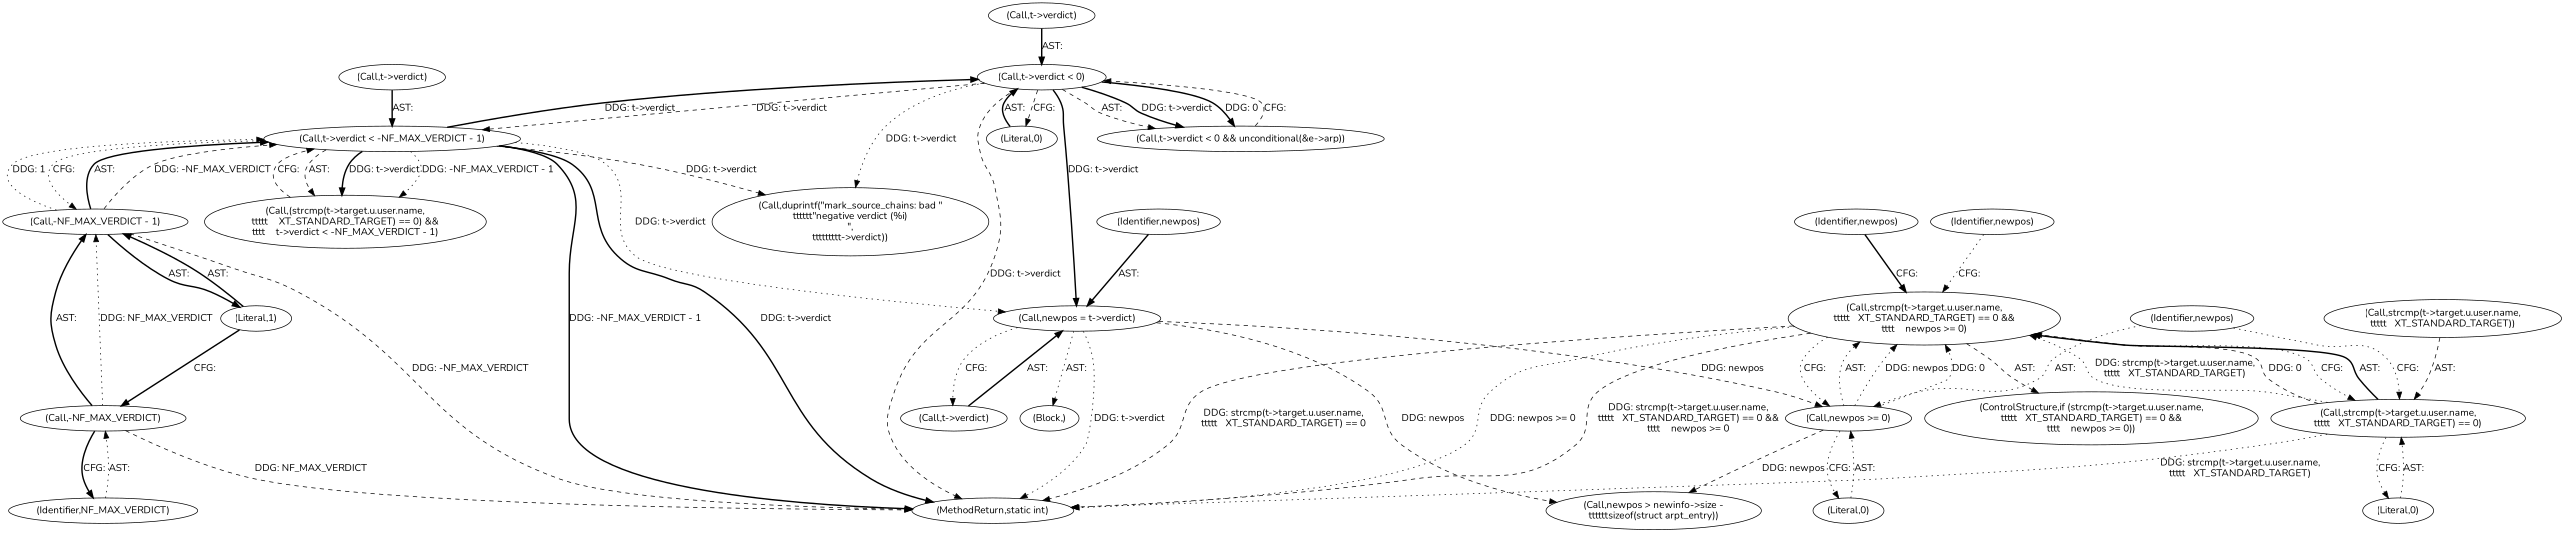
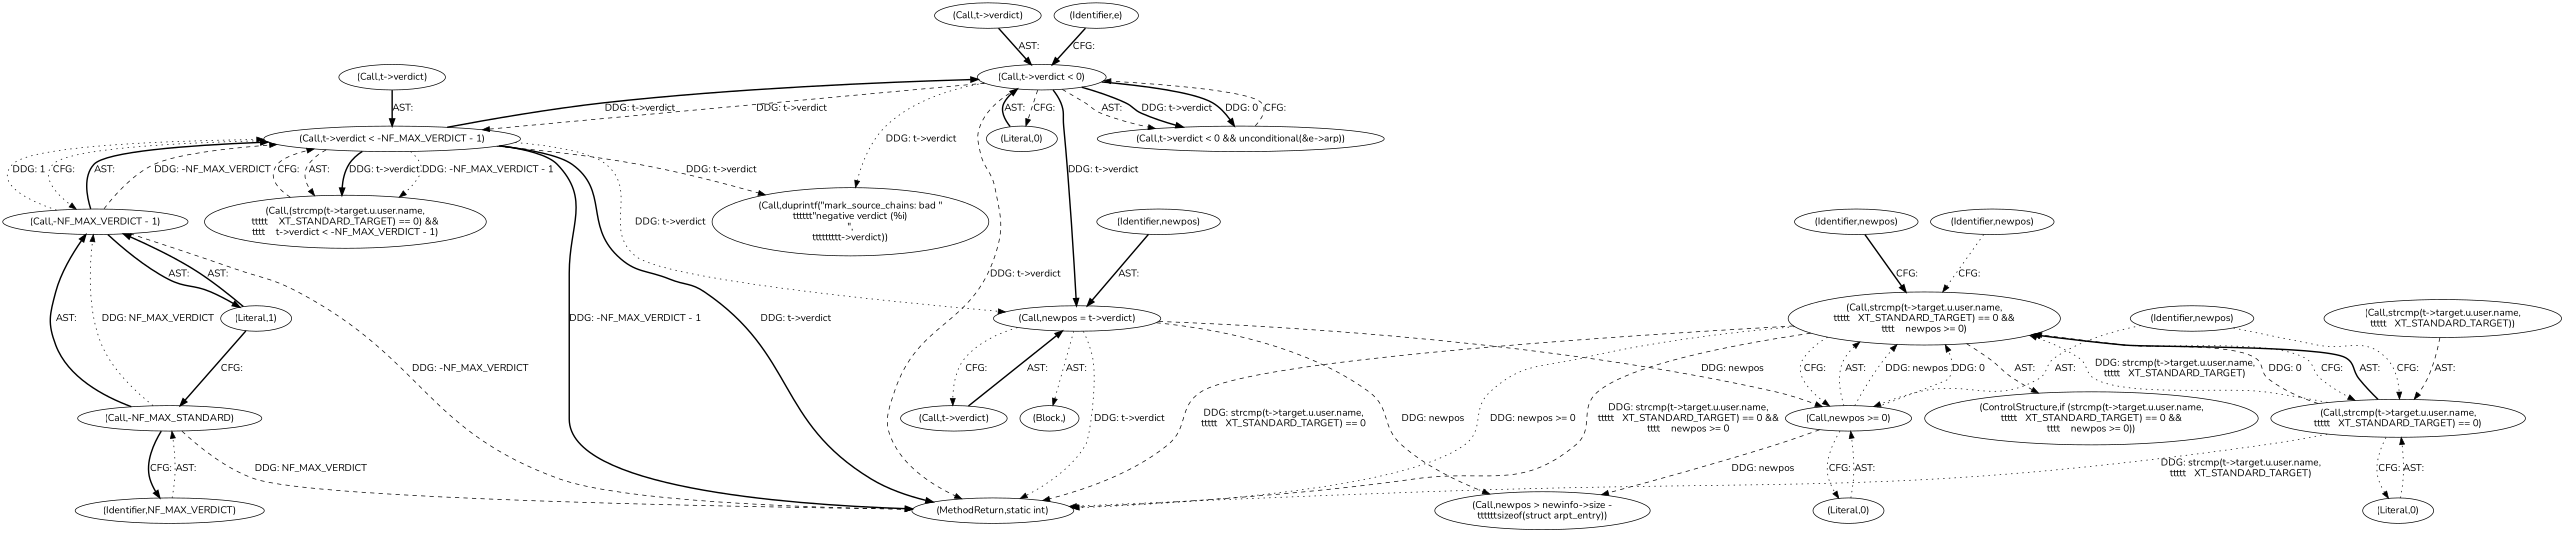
node "(Identifier,e)": added
node "(Call,-NF_MAX_VERDICT)": label "(Call,-NF_MAX_VERDICT)" -> "(Call,-NF_MAX_STANDARD)"
